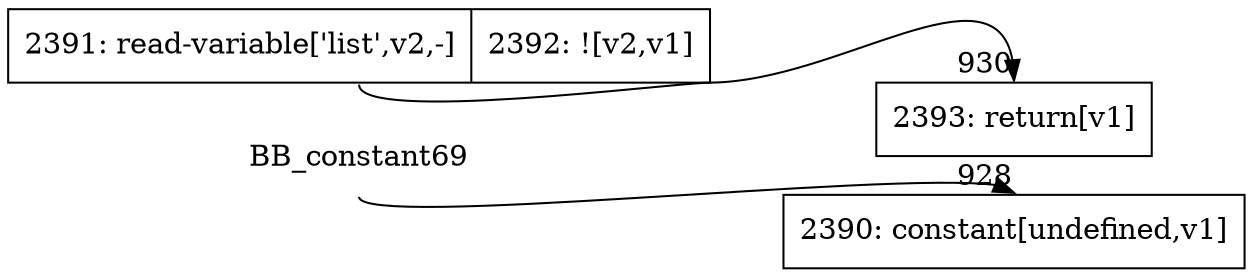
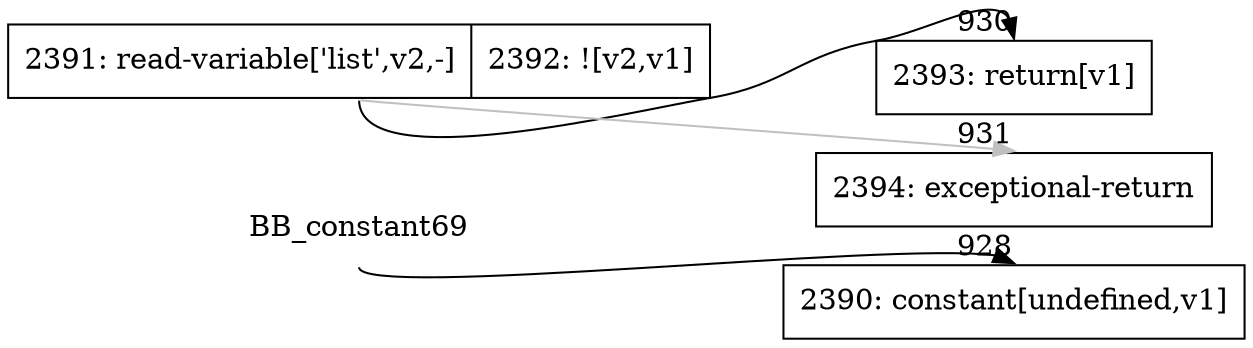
node "2394: exceptional-return": added
